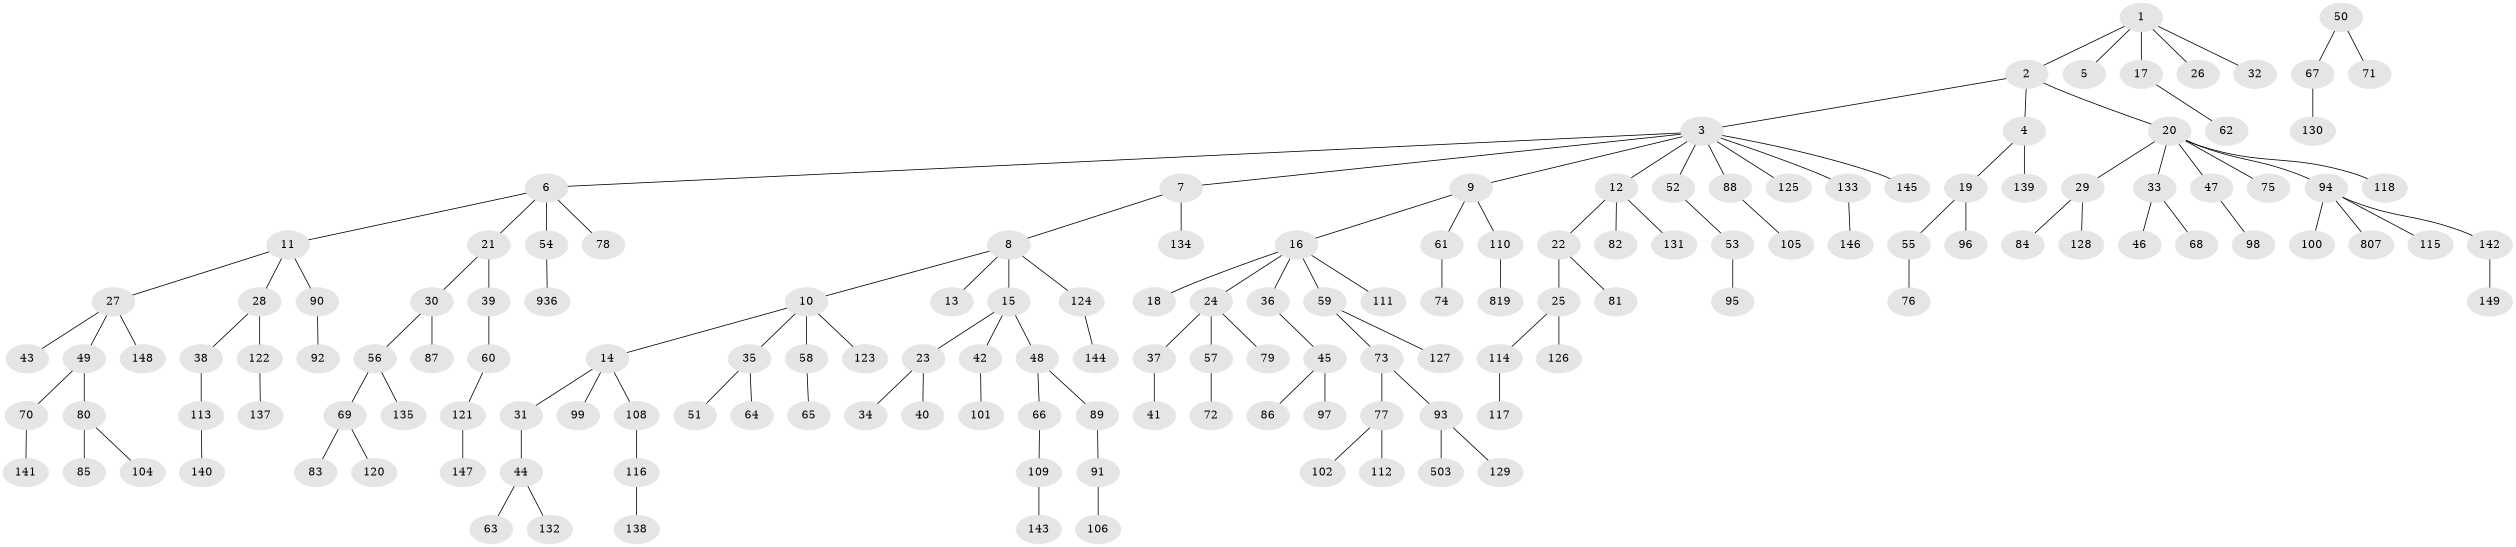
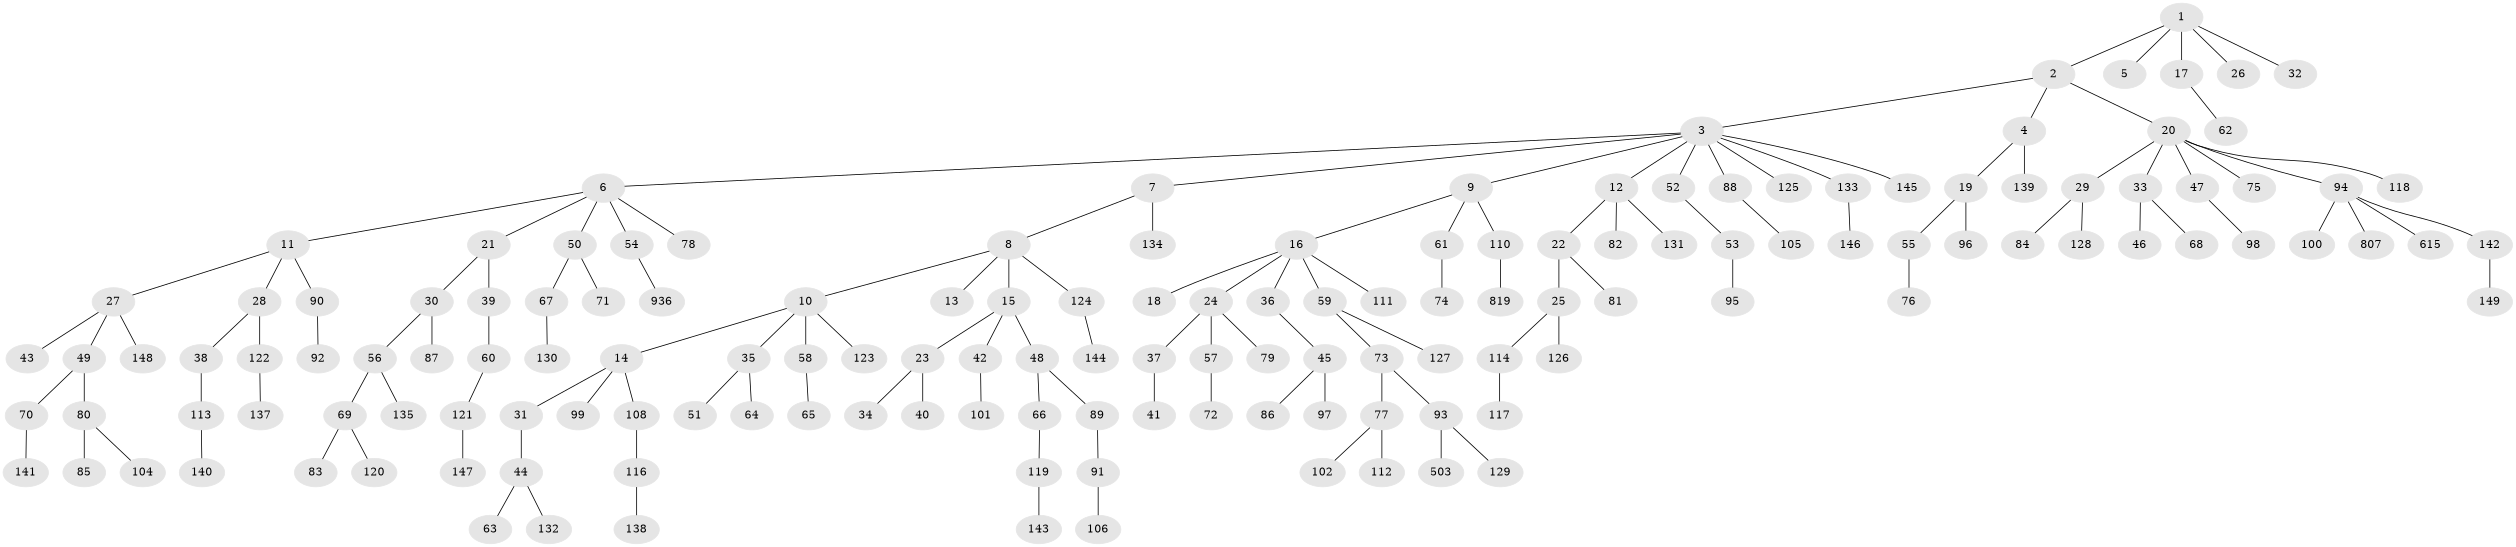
edge "6" -- "50": added
node "115": label "115" -> "615"
node "109": label "109" -> "119"
